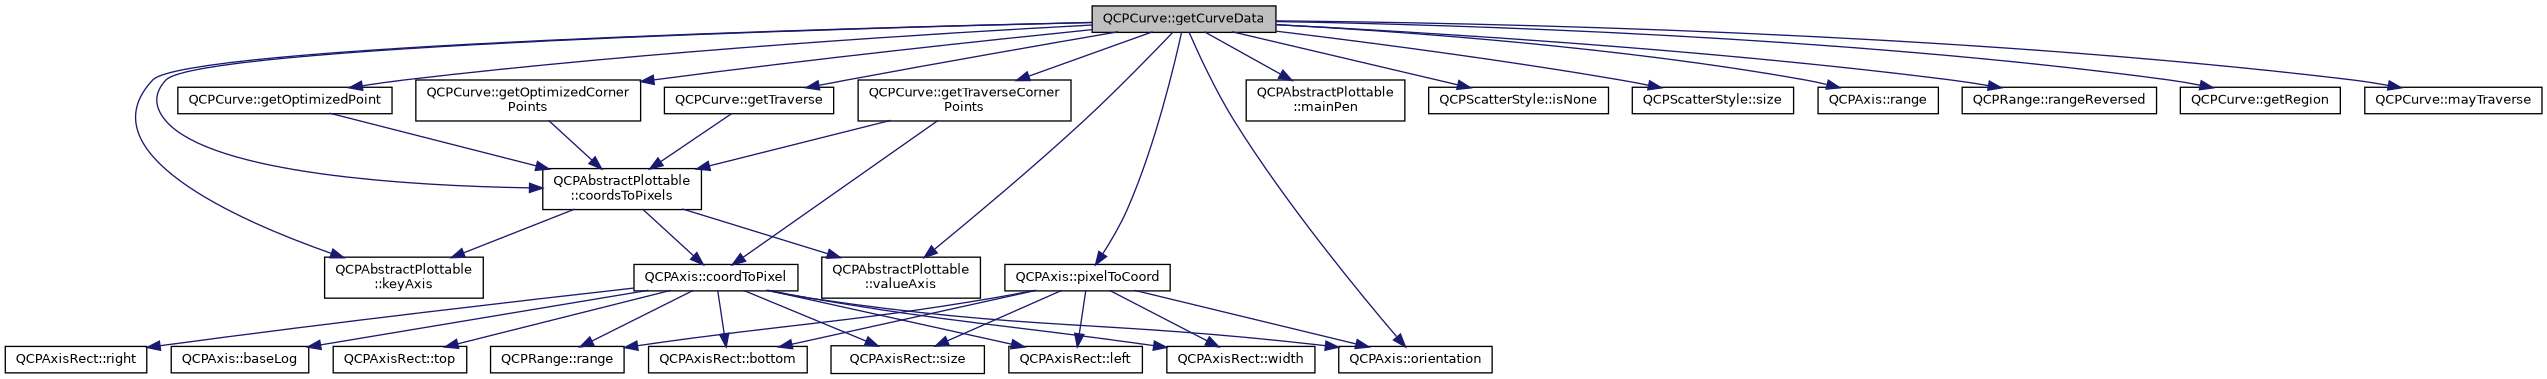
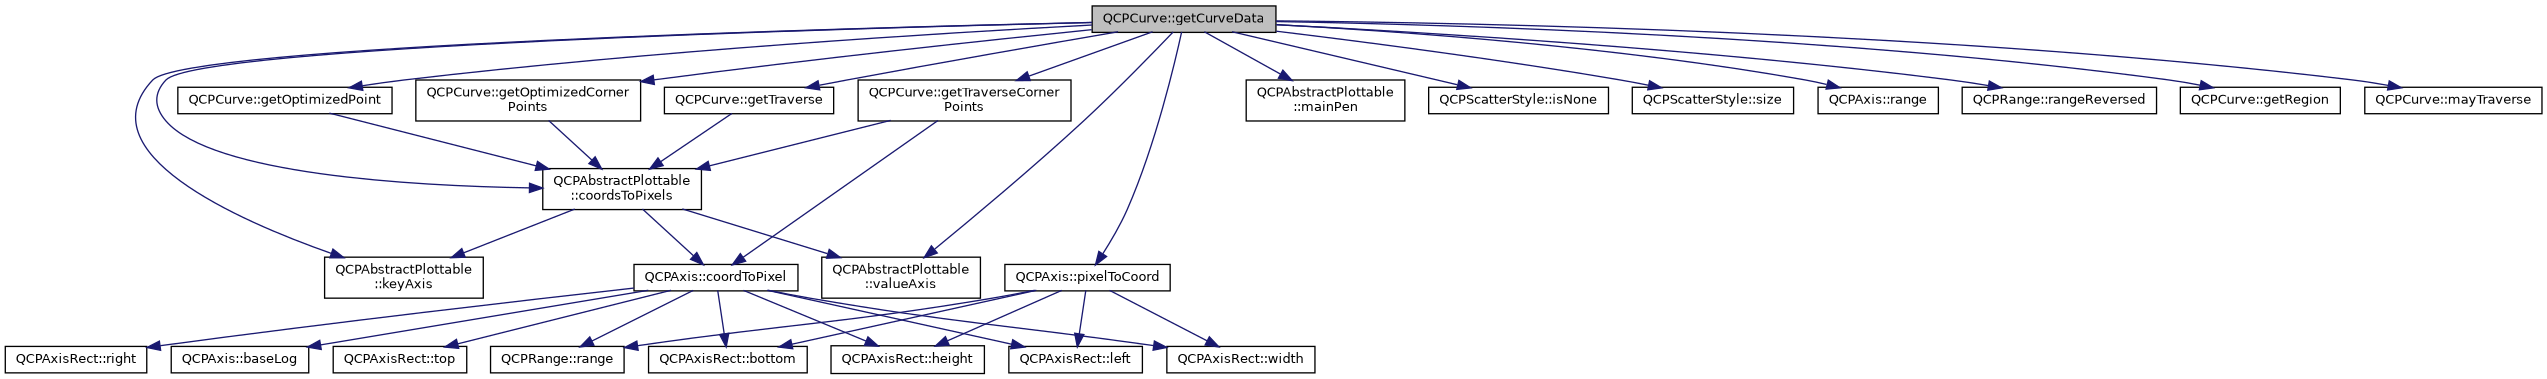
node "QCPAxisRect::size": label "QCPAxisRect::size" -> "QCPAxisRect::height"
node "QCPAxis::orientation": removed
